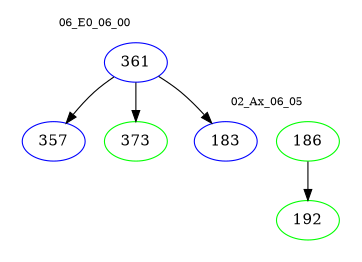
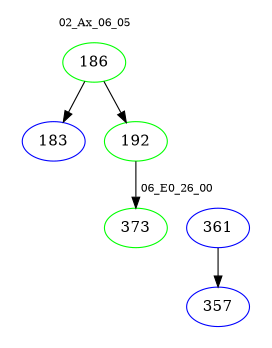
cluster "06_E0_06_00": label "06_E0_06_00" -> "06_E0_26_00"
edge "361" -> "373": now "192" -> "373"
edge "361" -> "183": now "186" -> "183"
